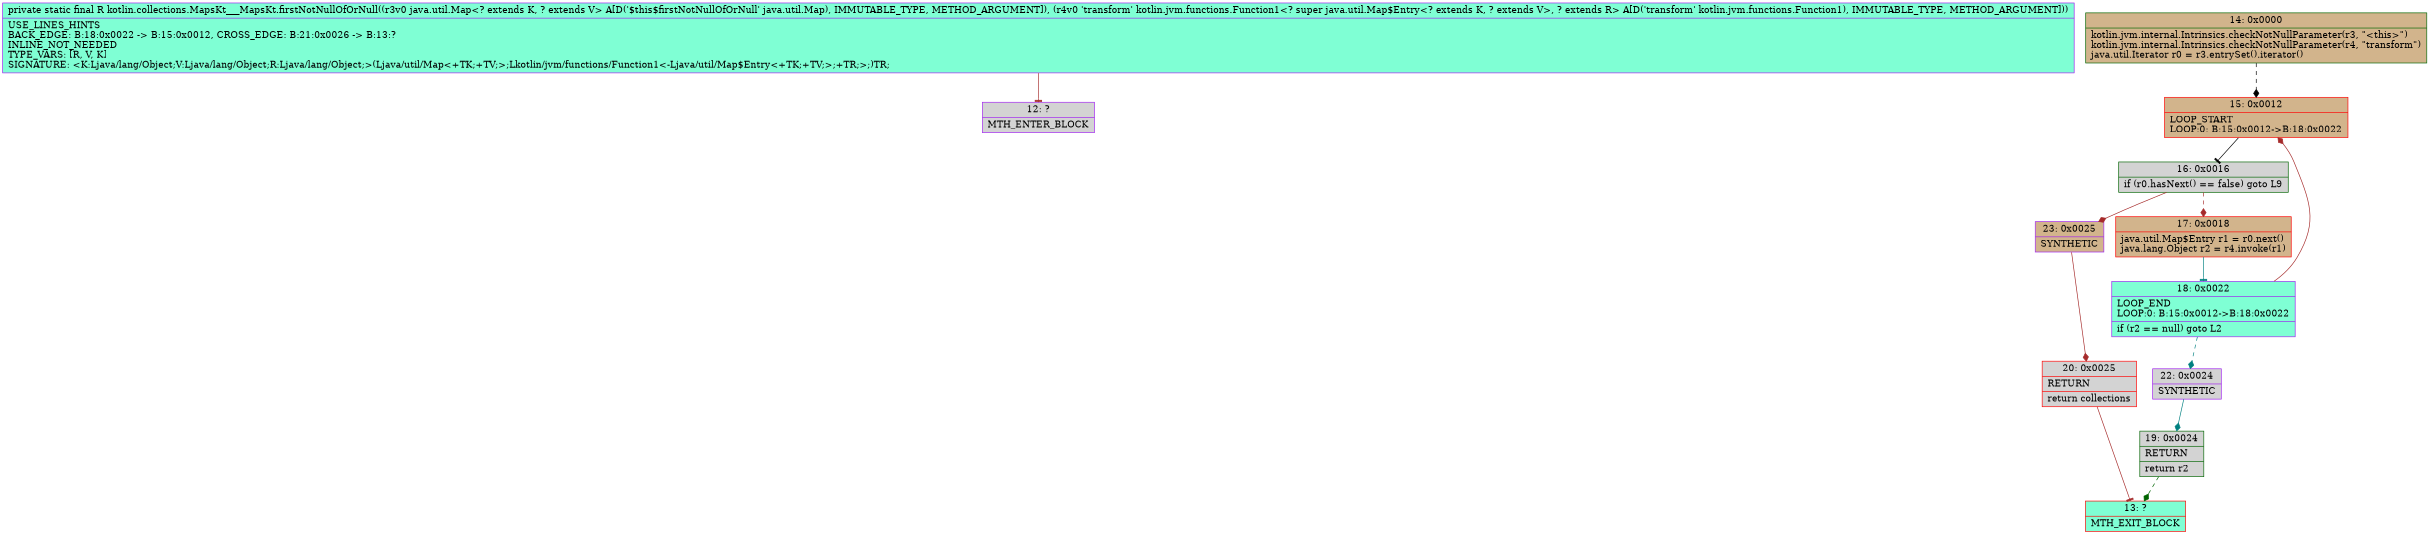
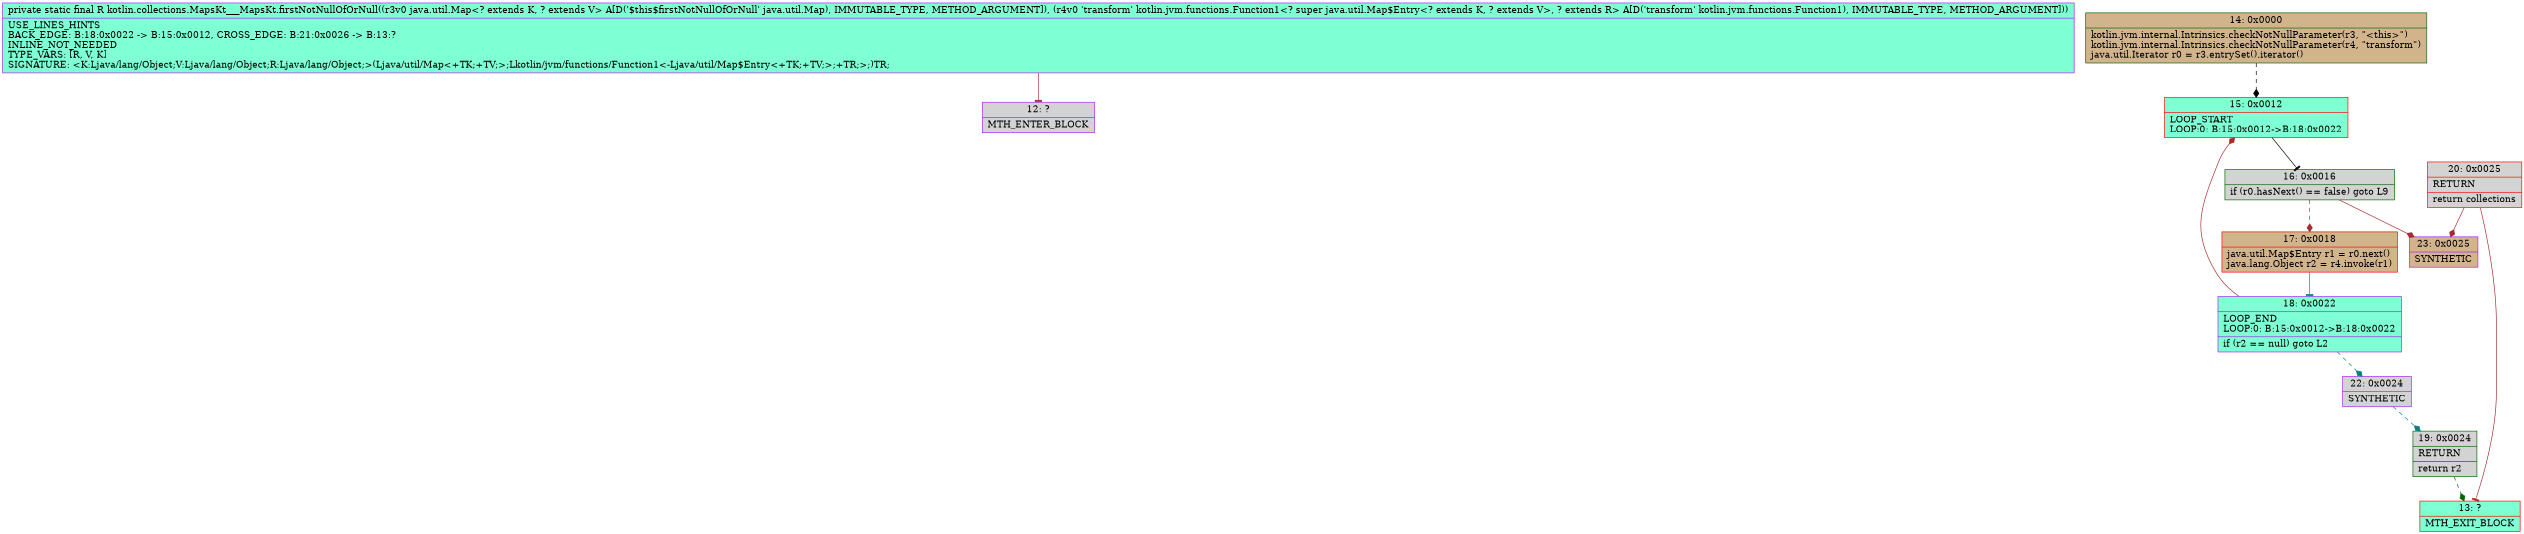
node "15: 0x0012": fillcolor tan -> aquamarine
edge "23: 0x0025" -> "20: 0x0025": reversed
edge "22: 0x0024" -> "19: 0x0024": style solid -> dashed
